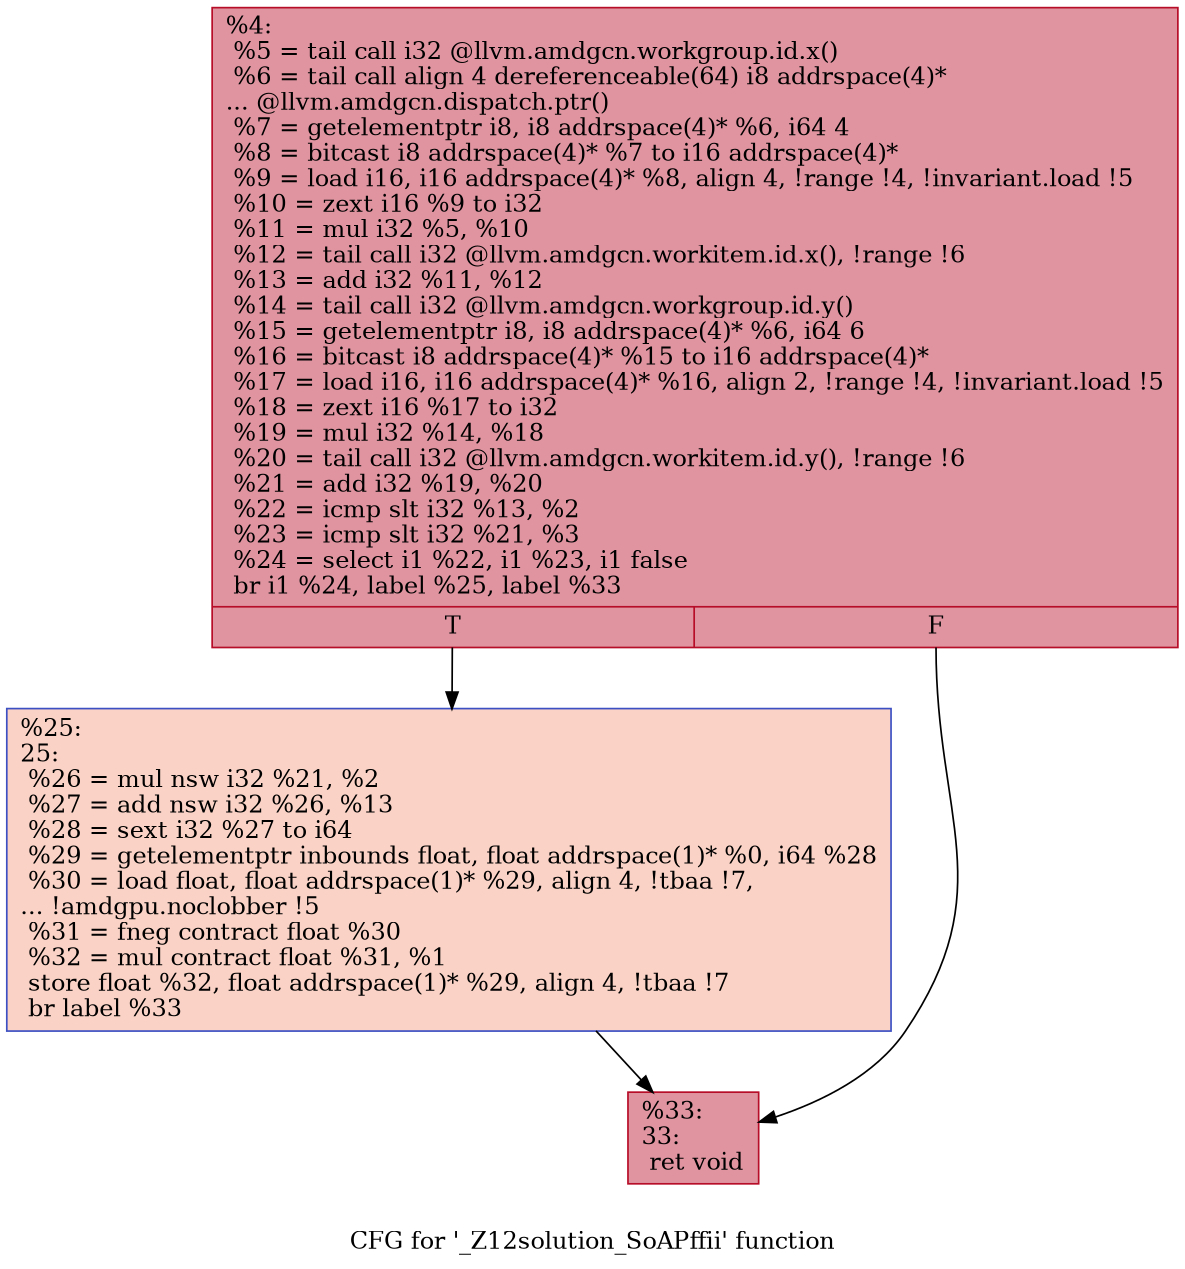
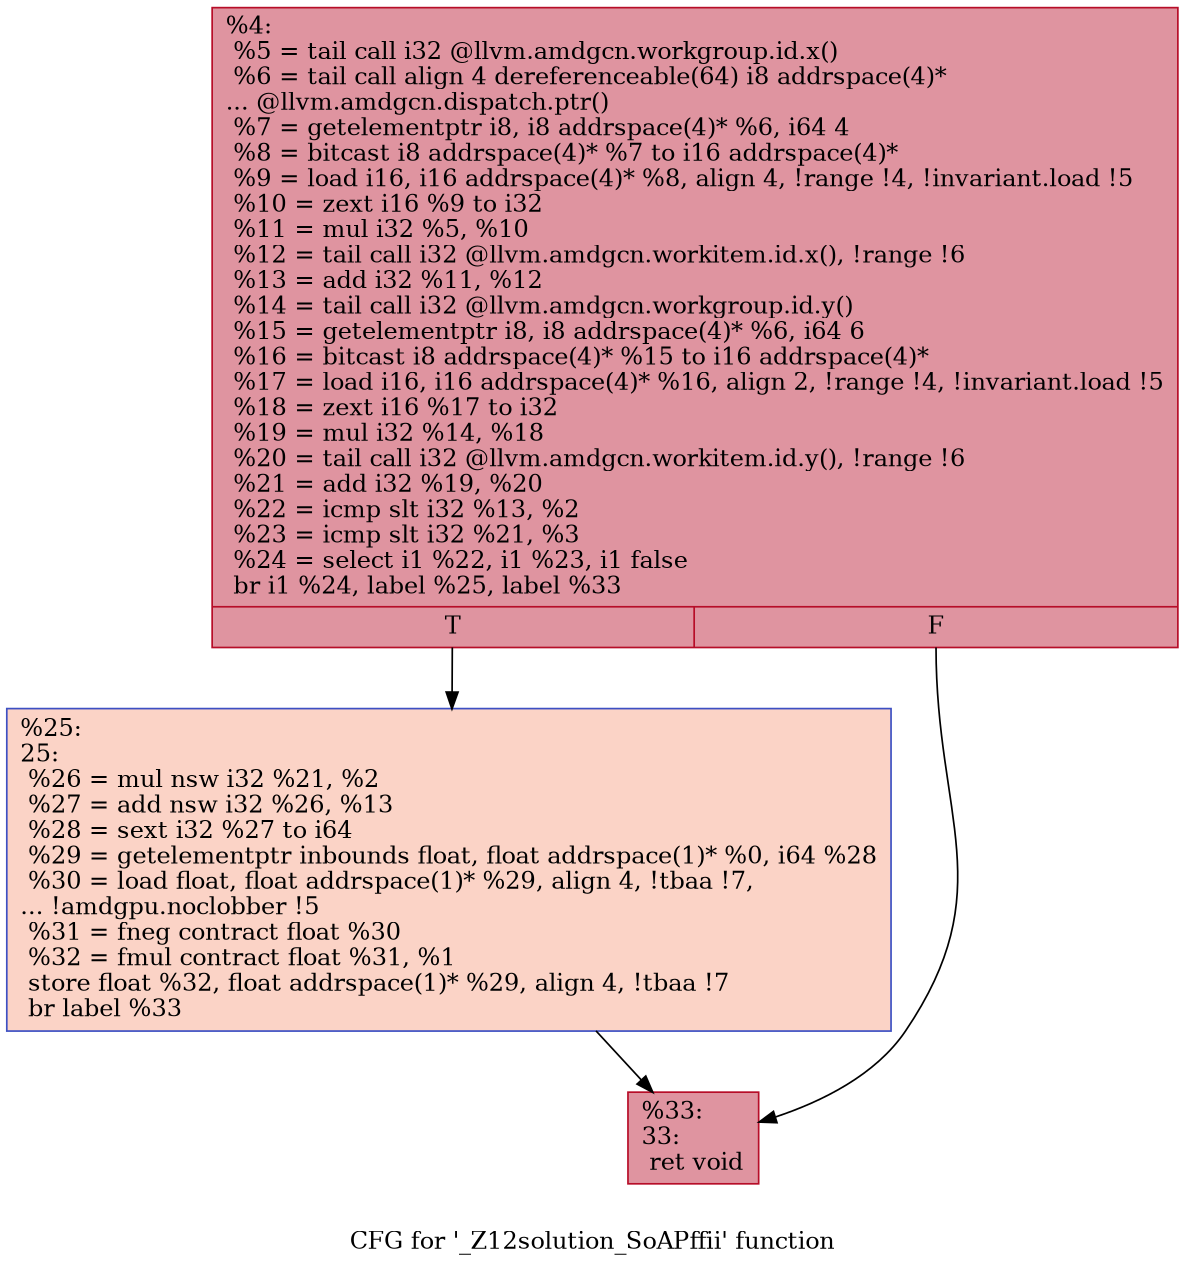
node "%25:": text "%32 = mul contract float %31, %1" -> "%32 = fmul contract float %31, %1"
